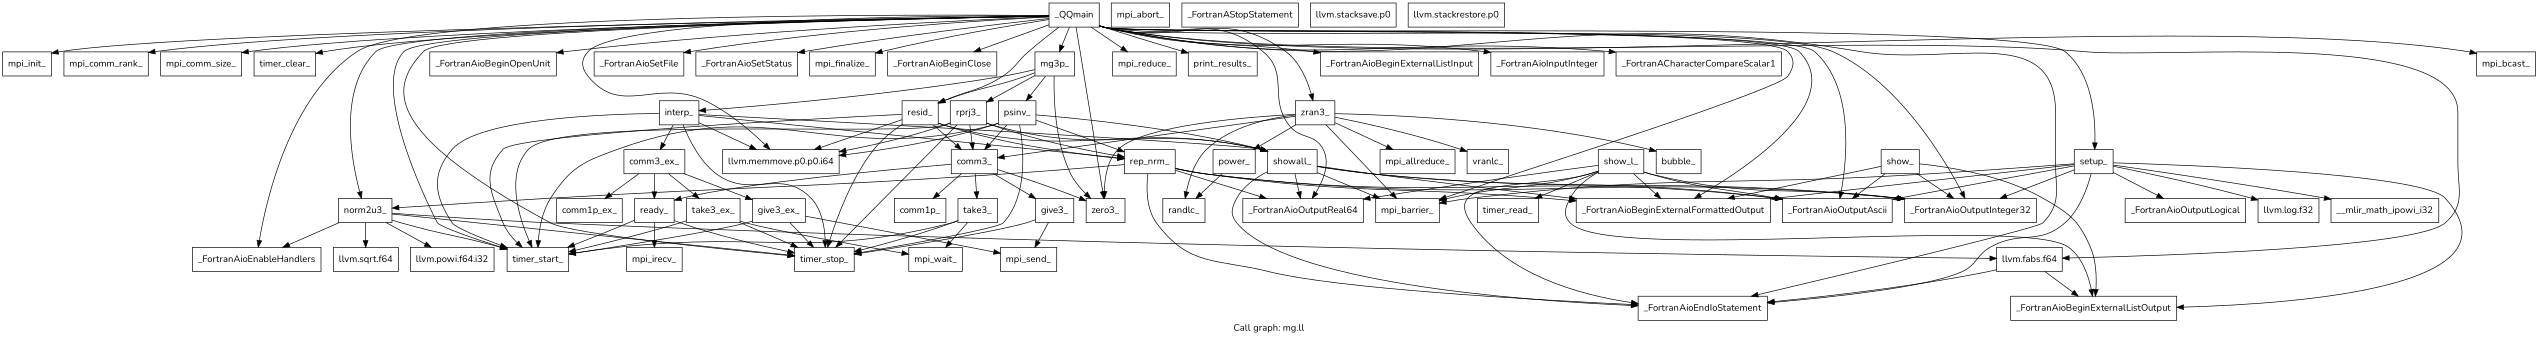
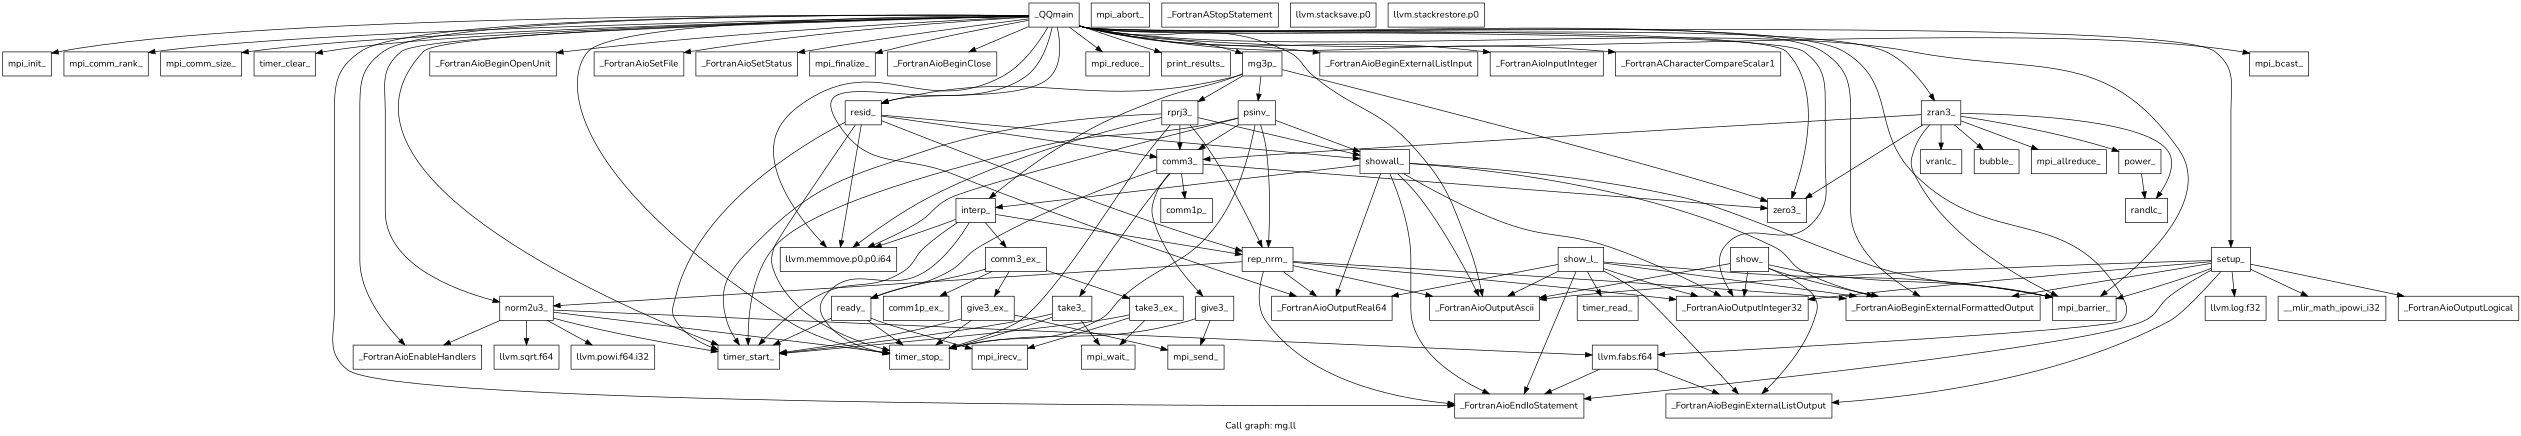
edge "interp_" -> "showall_": reversed
edge "take3_ex_" -> "timer_stop_": now "take3_ex_" -> "mpi_irecv_"
edge "show_" -> "mpi_barrier_": added
